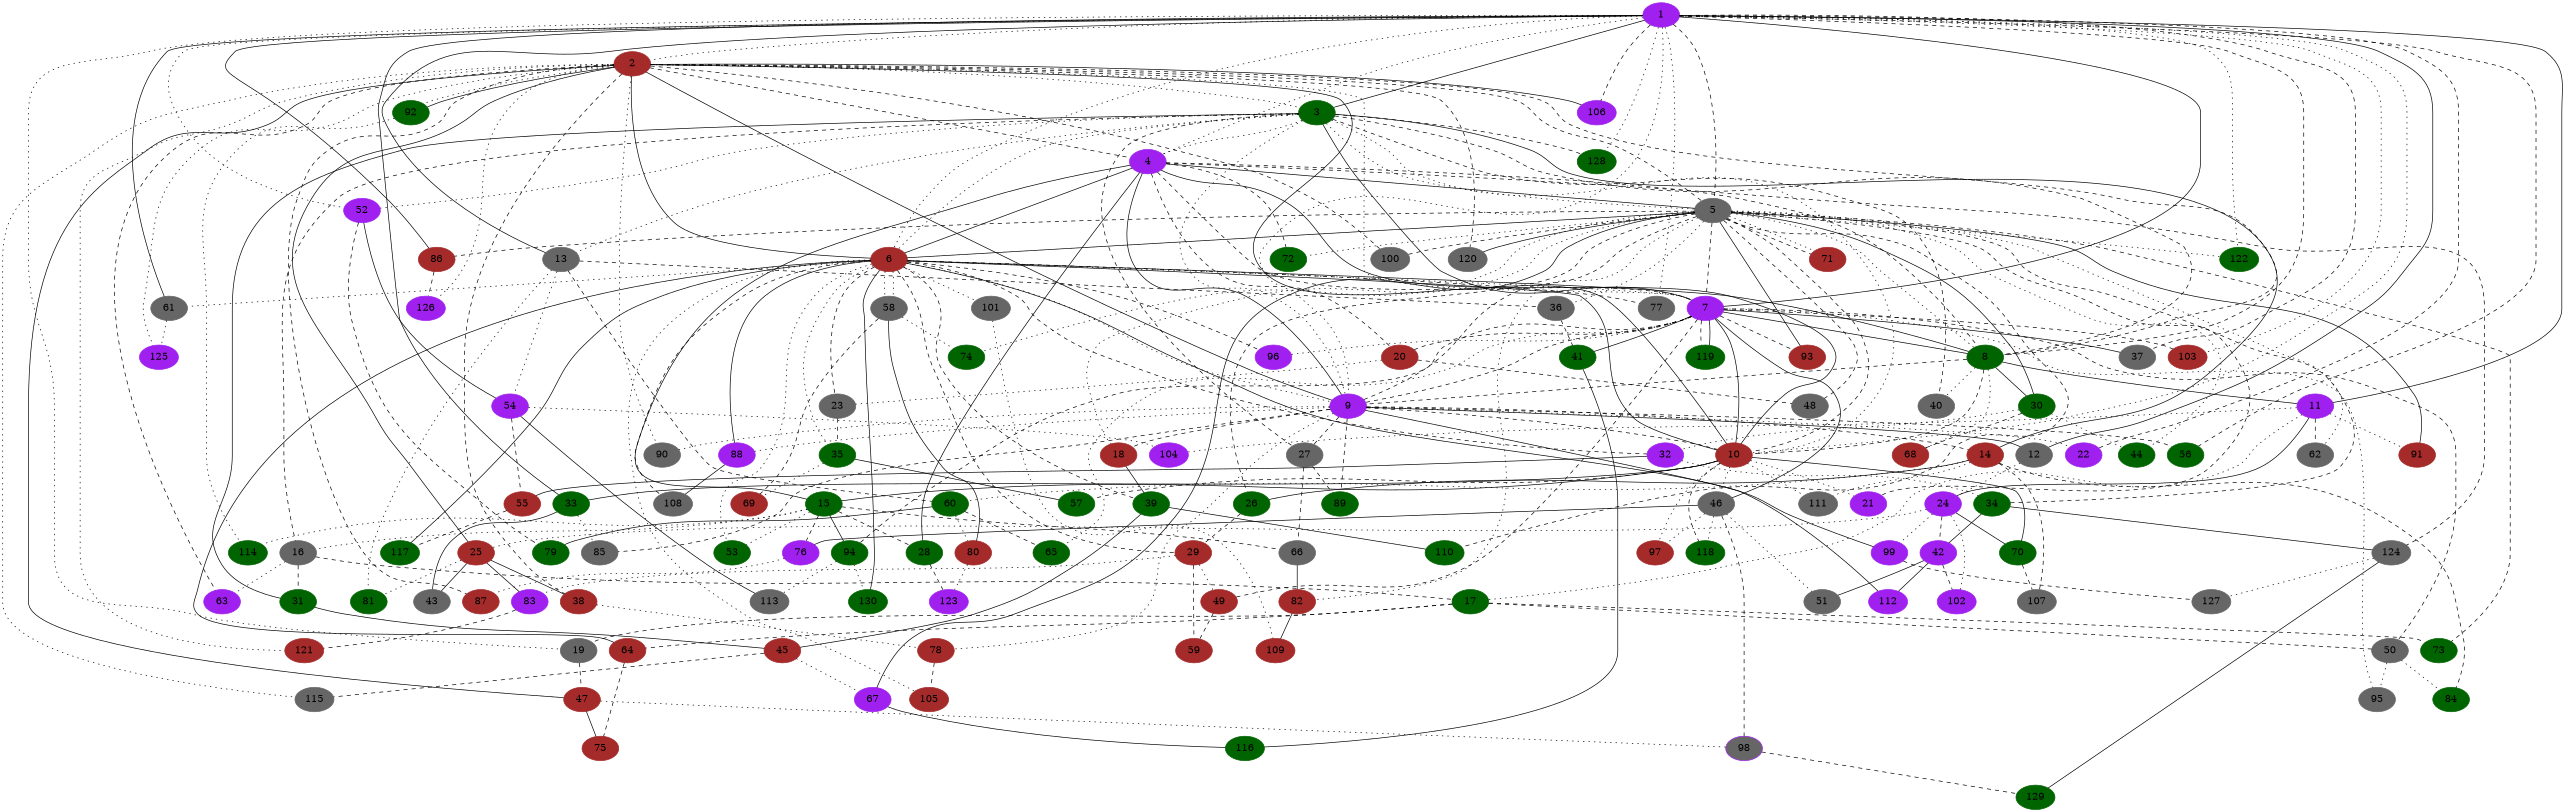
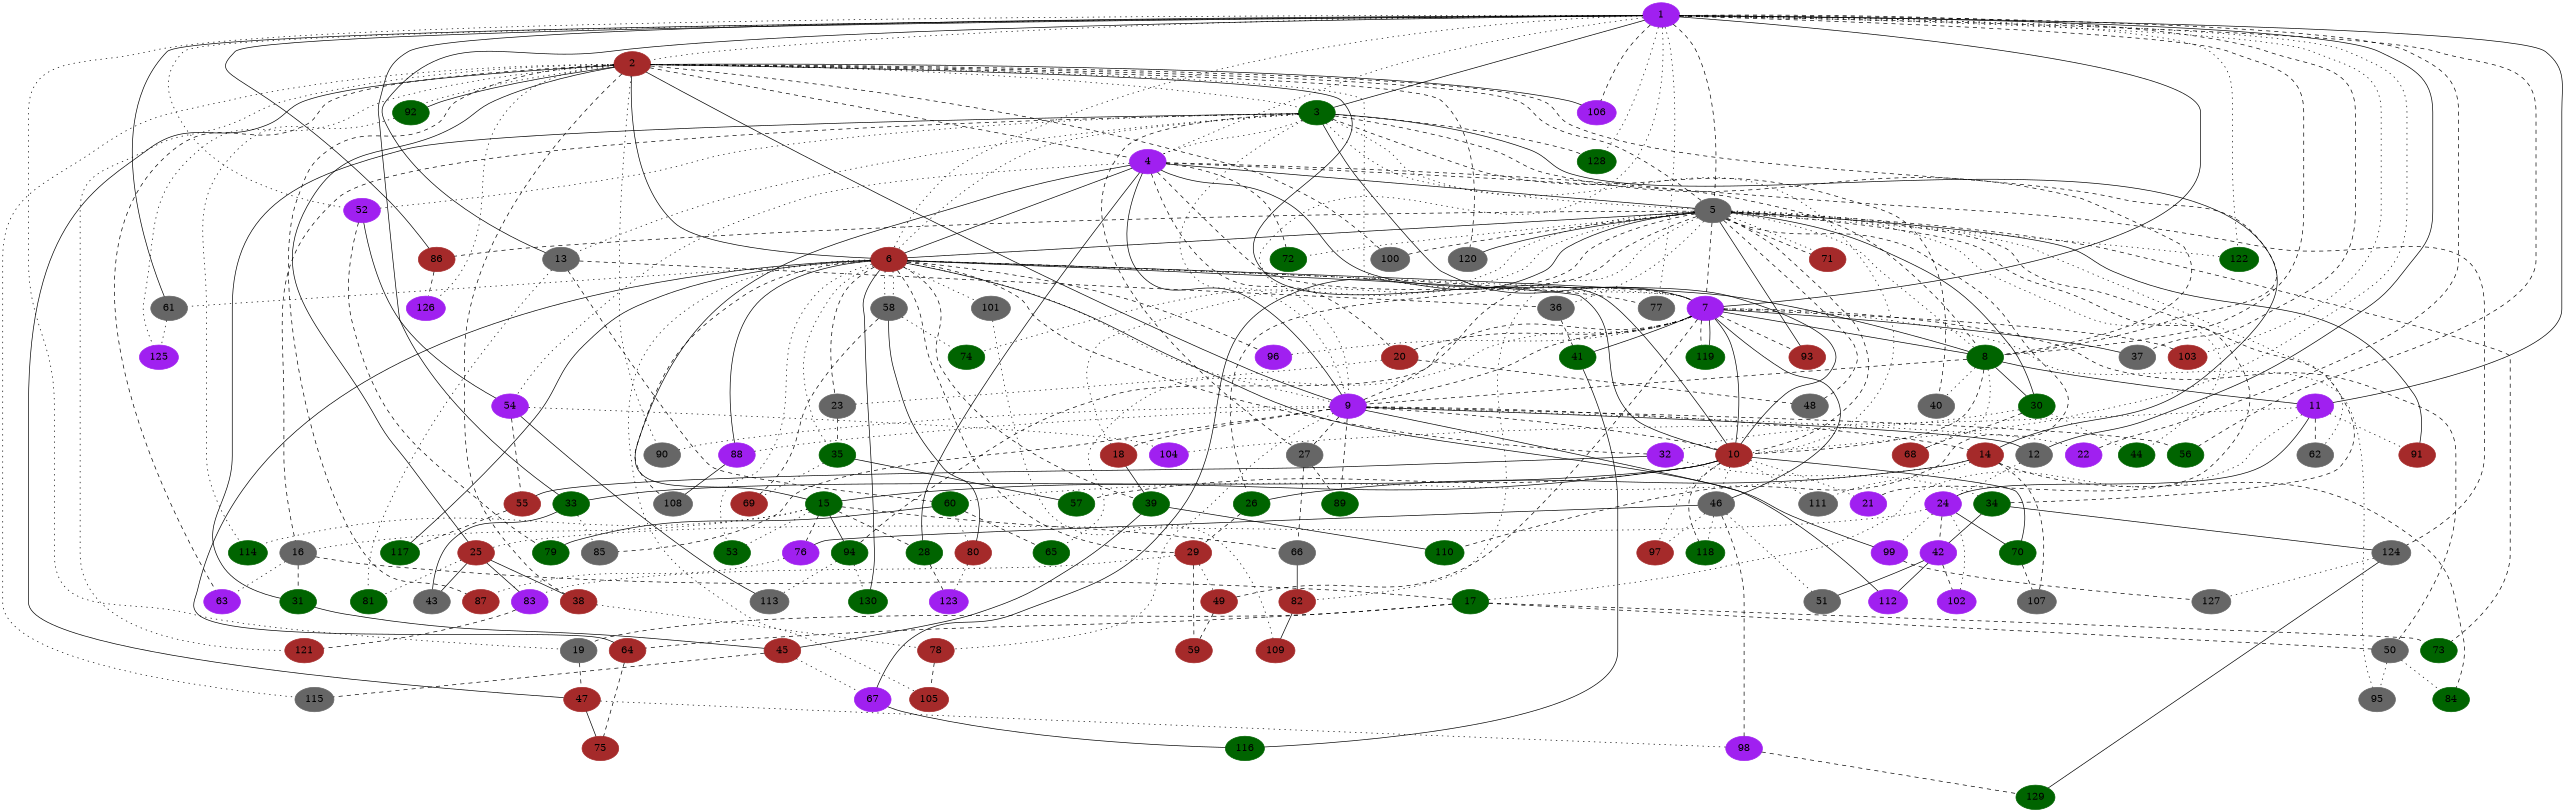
edge "13" -- "54": now "4" -- "54"
node "98": fillcolor gray40 -> purple
